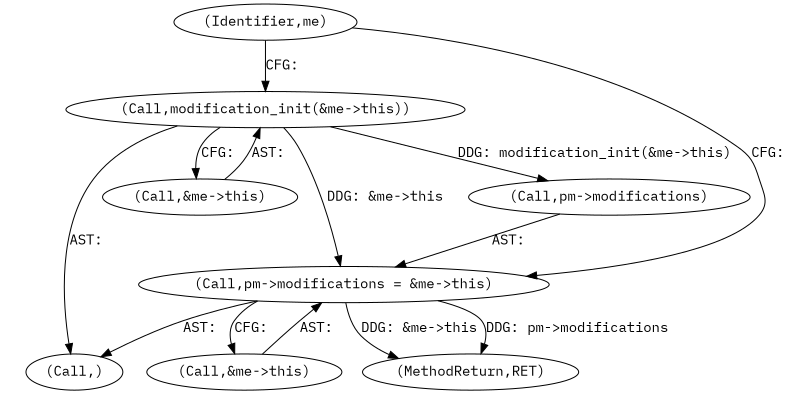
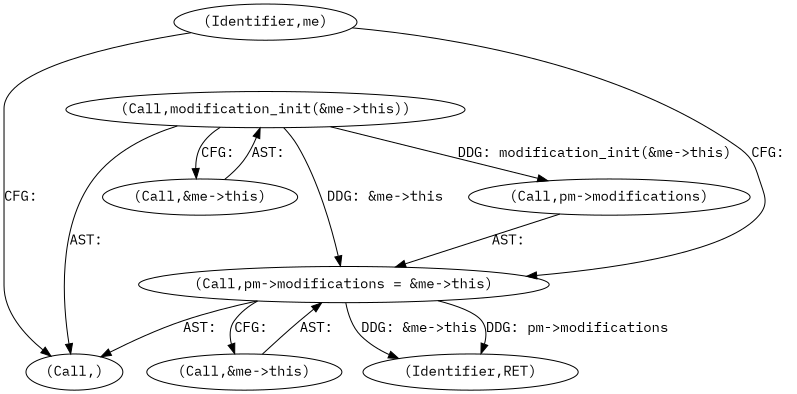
edge "(Identifier,me)" -> "(Call,modification_init(&me->this))": now "(Identifier,me)" -> "(Call,)"
node "(MethodReturn,RET)": label "(MethodReturn,RET)" -> "(Identifier,RET)"
